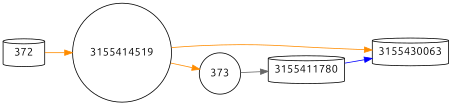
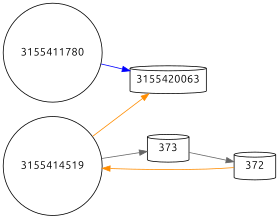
node "3155430063": label "3155430063" -> "3155420063"
edge "3155414519" -> "373": color darkorange -> gray40
node "3155411780": shape cylinder -> circle
edge "373" -> "3155411780": now "373" -> "372"
node "373": shape circle -> cylinder
